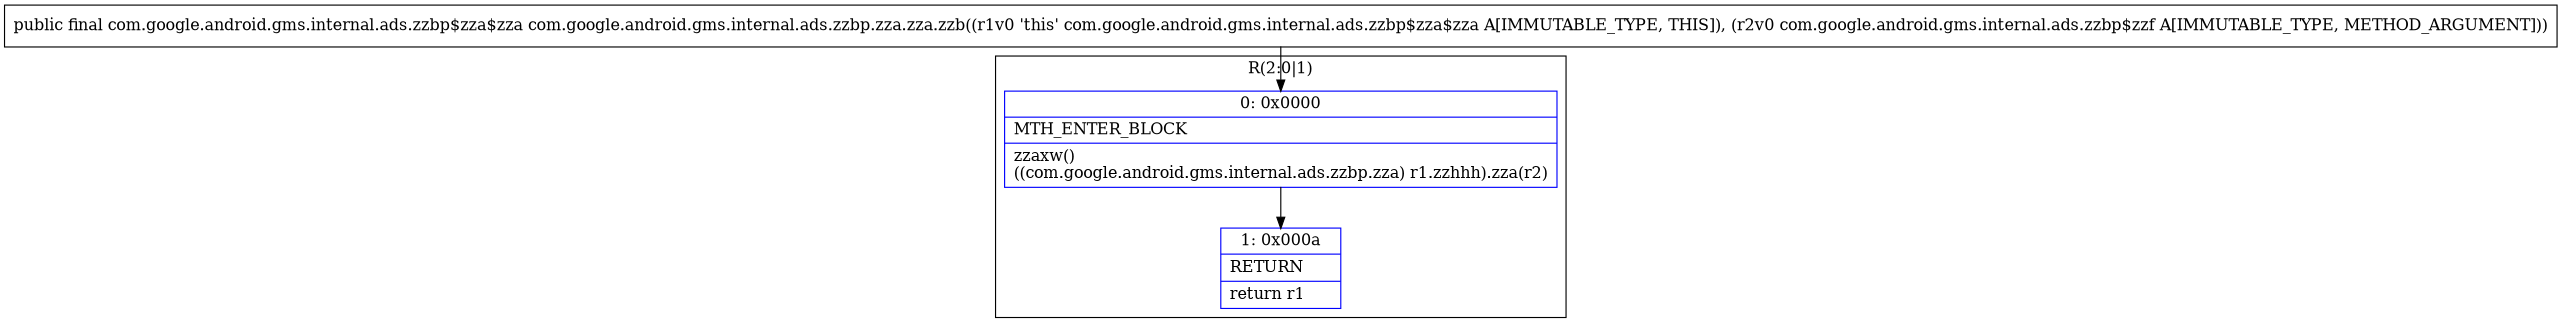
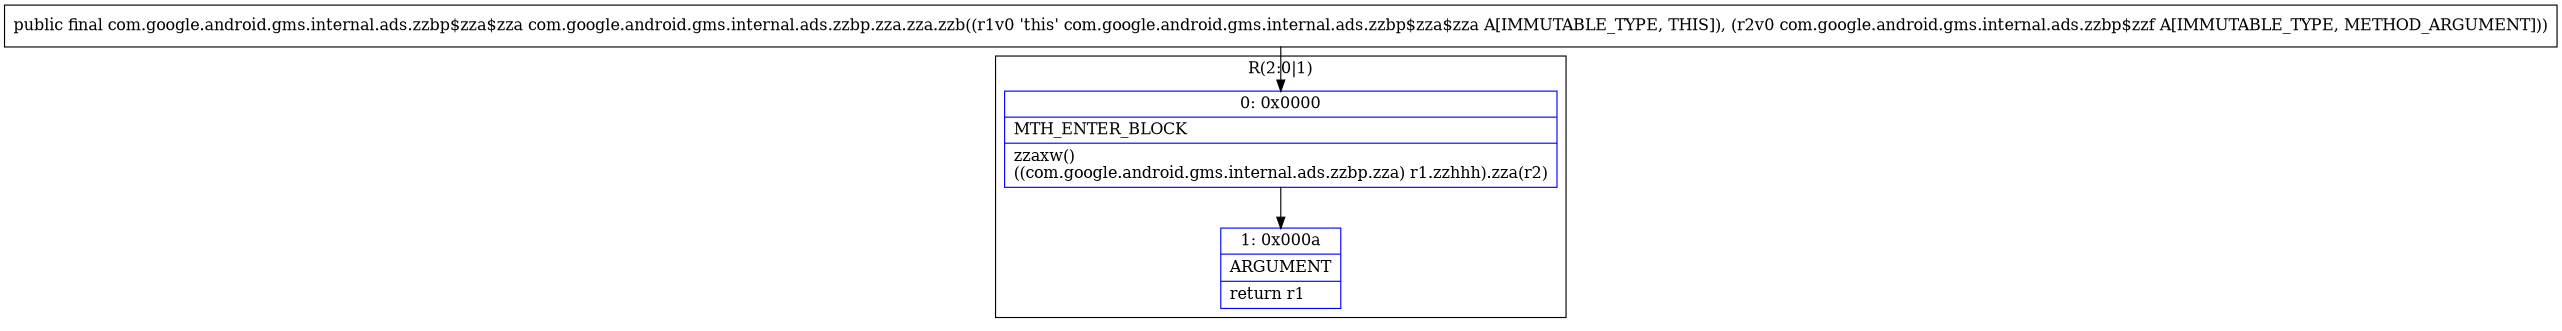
node "1: 0x000a": text "RETURN" -> "ARGUMENT"
